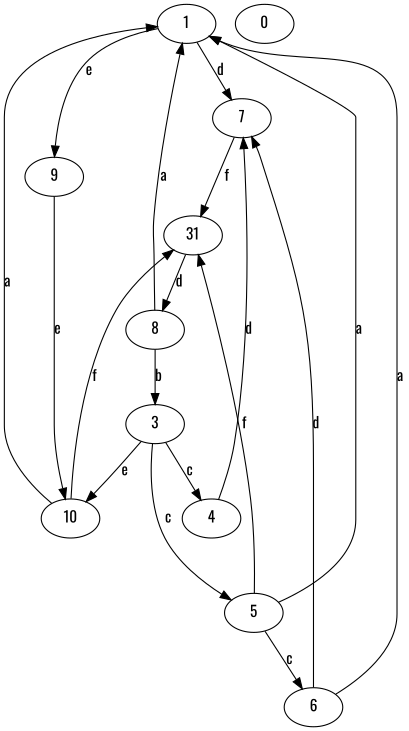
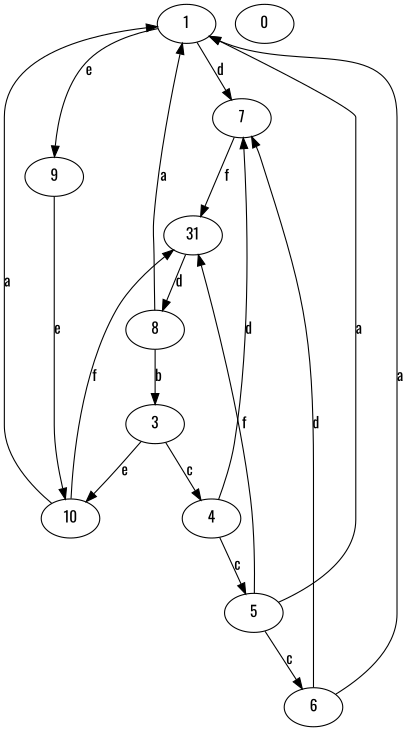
edge "3" -> "5": now "4" -> "5"
